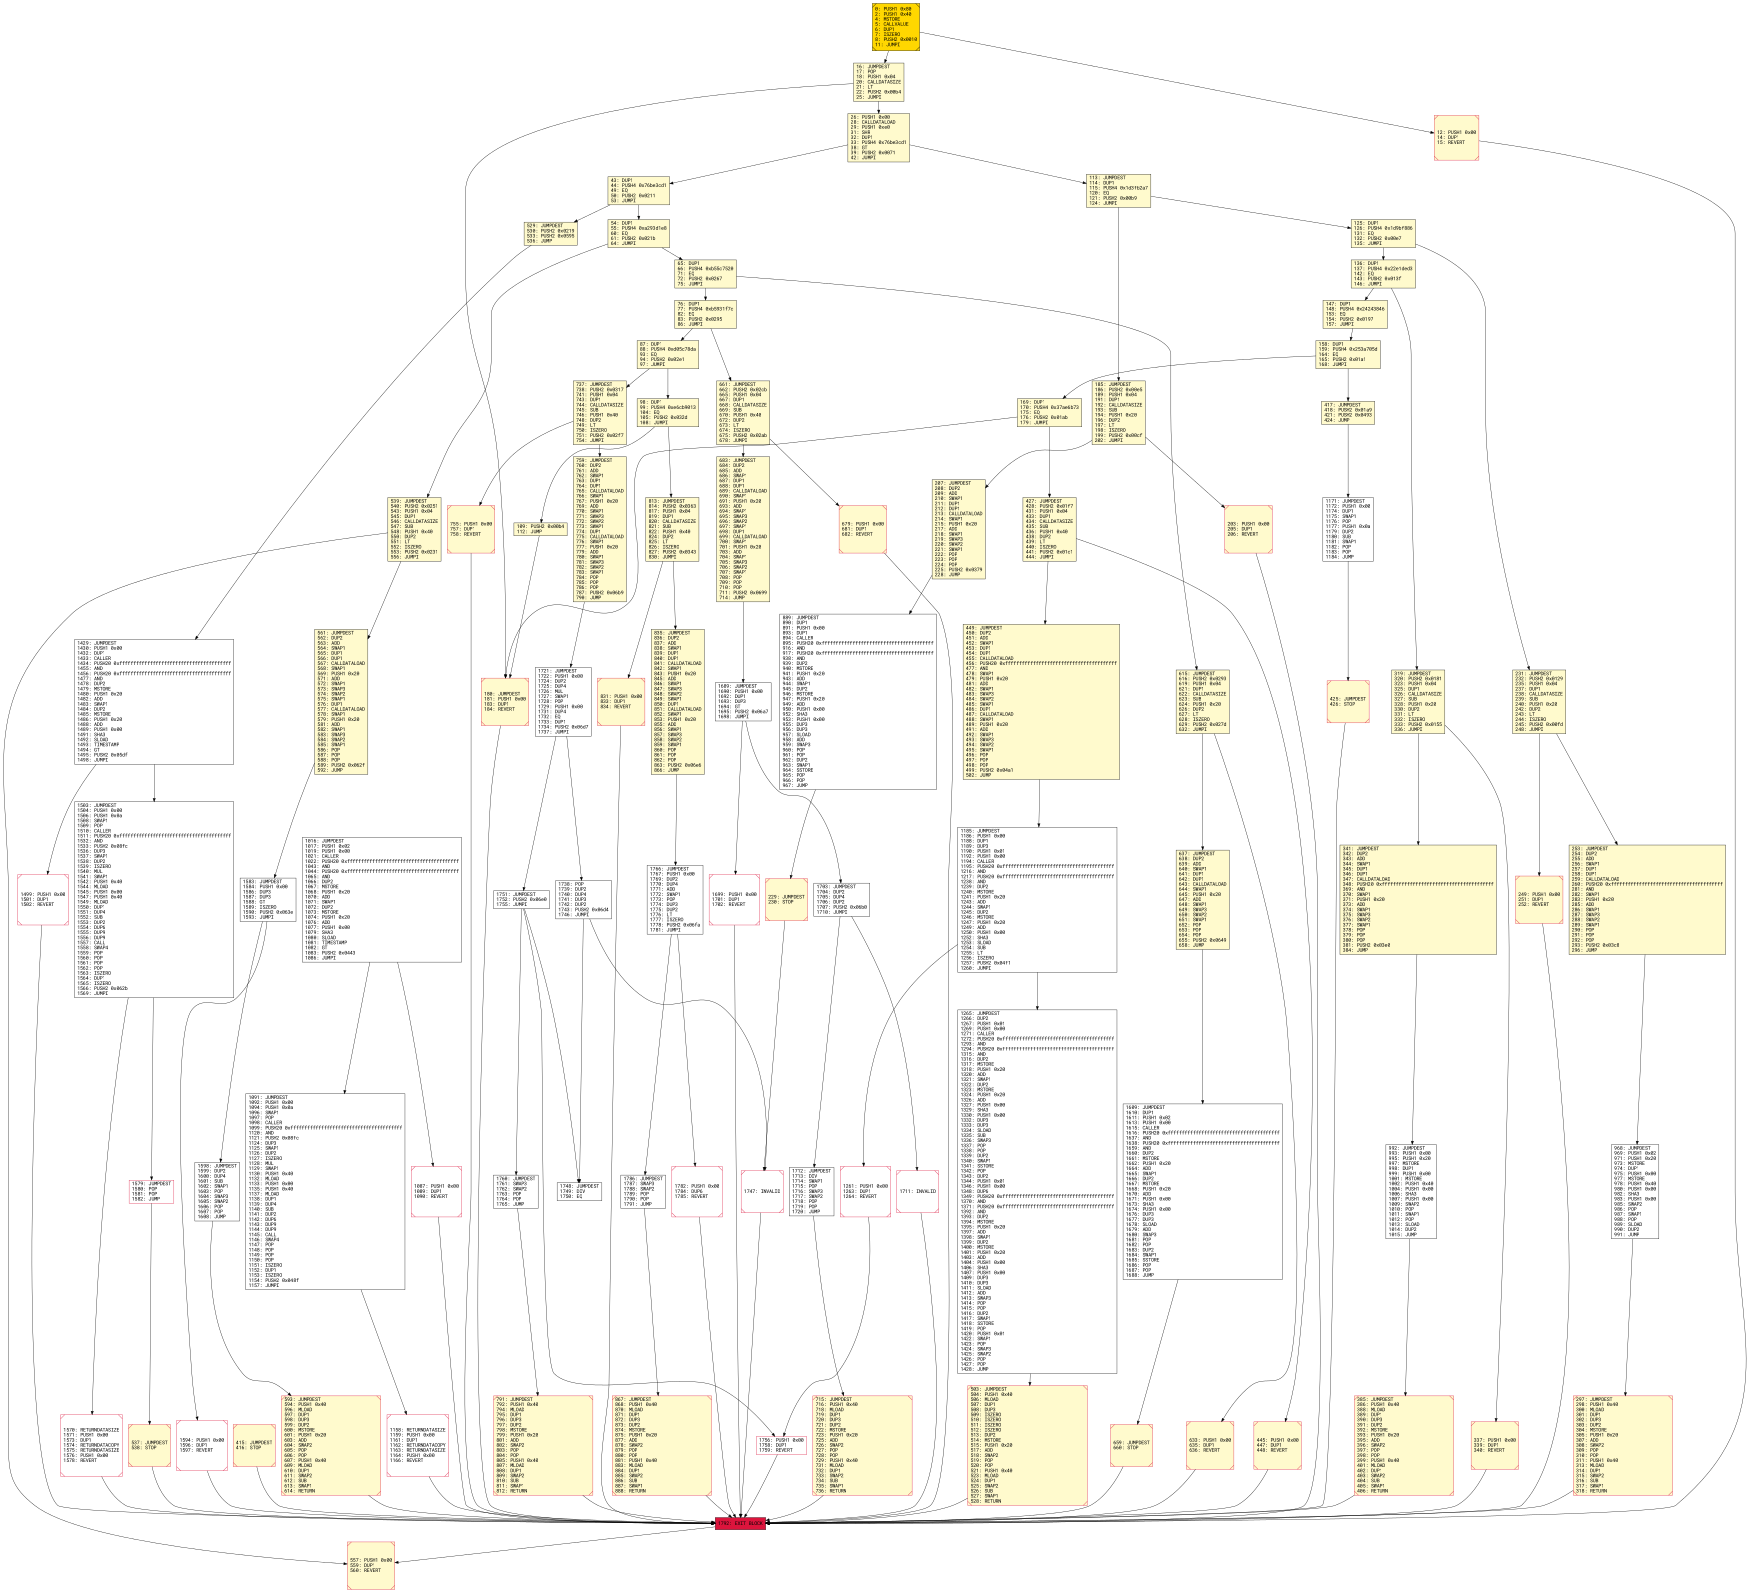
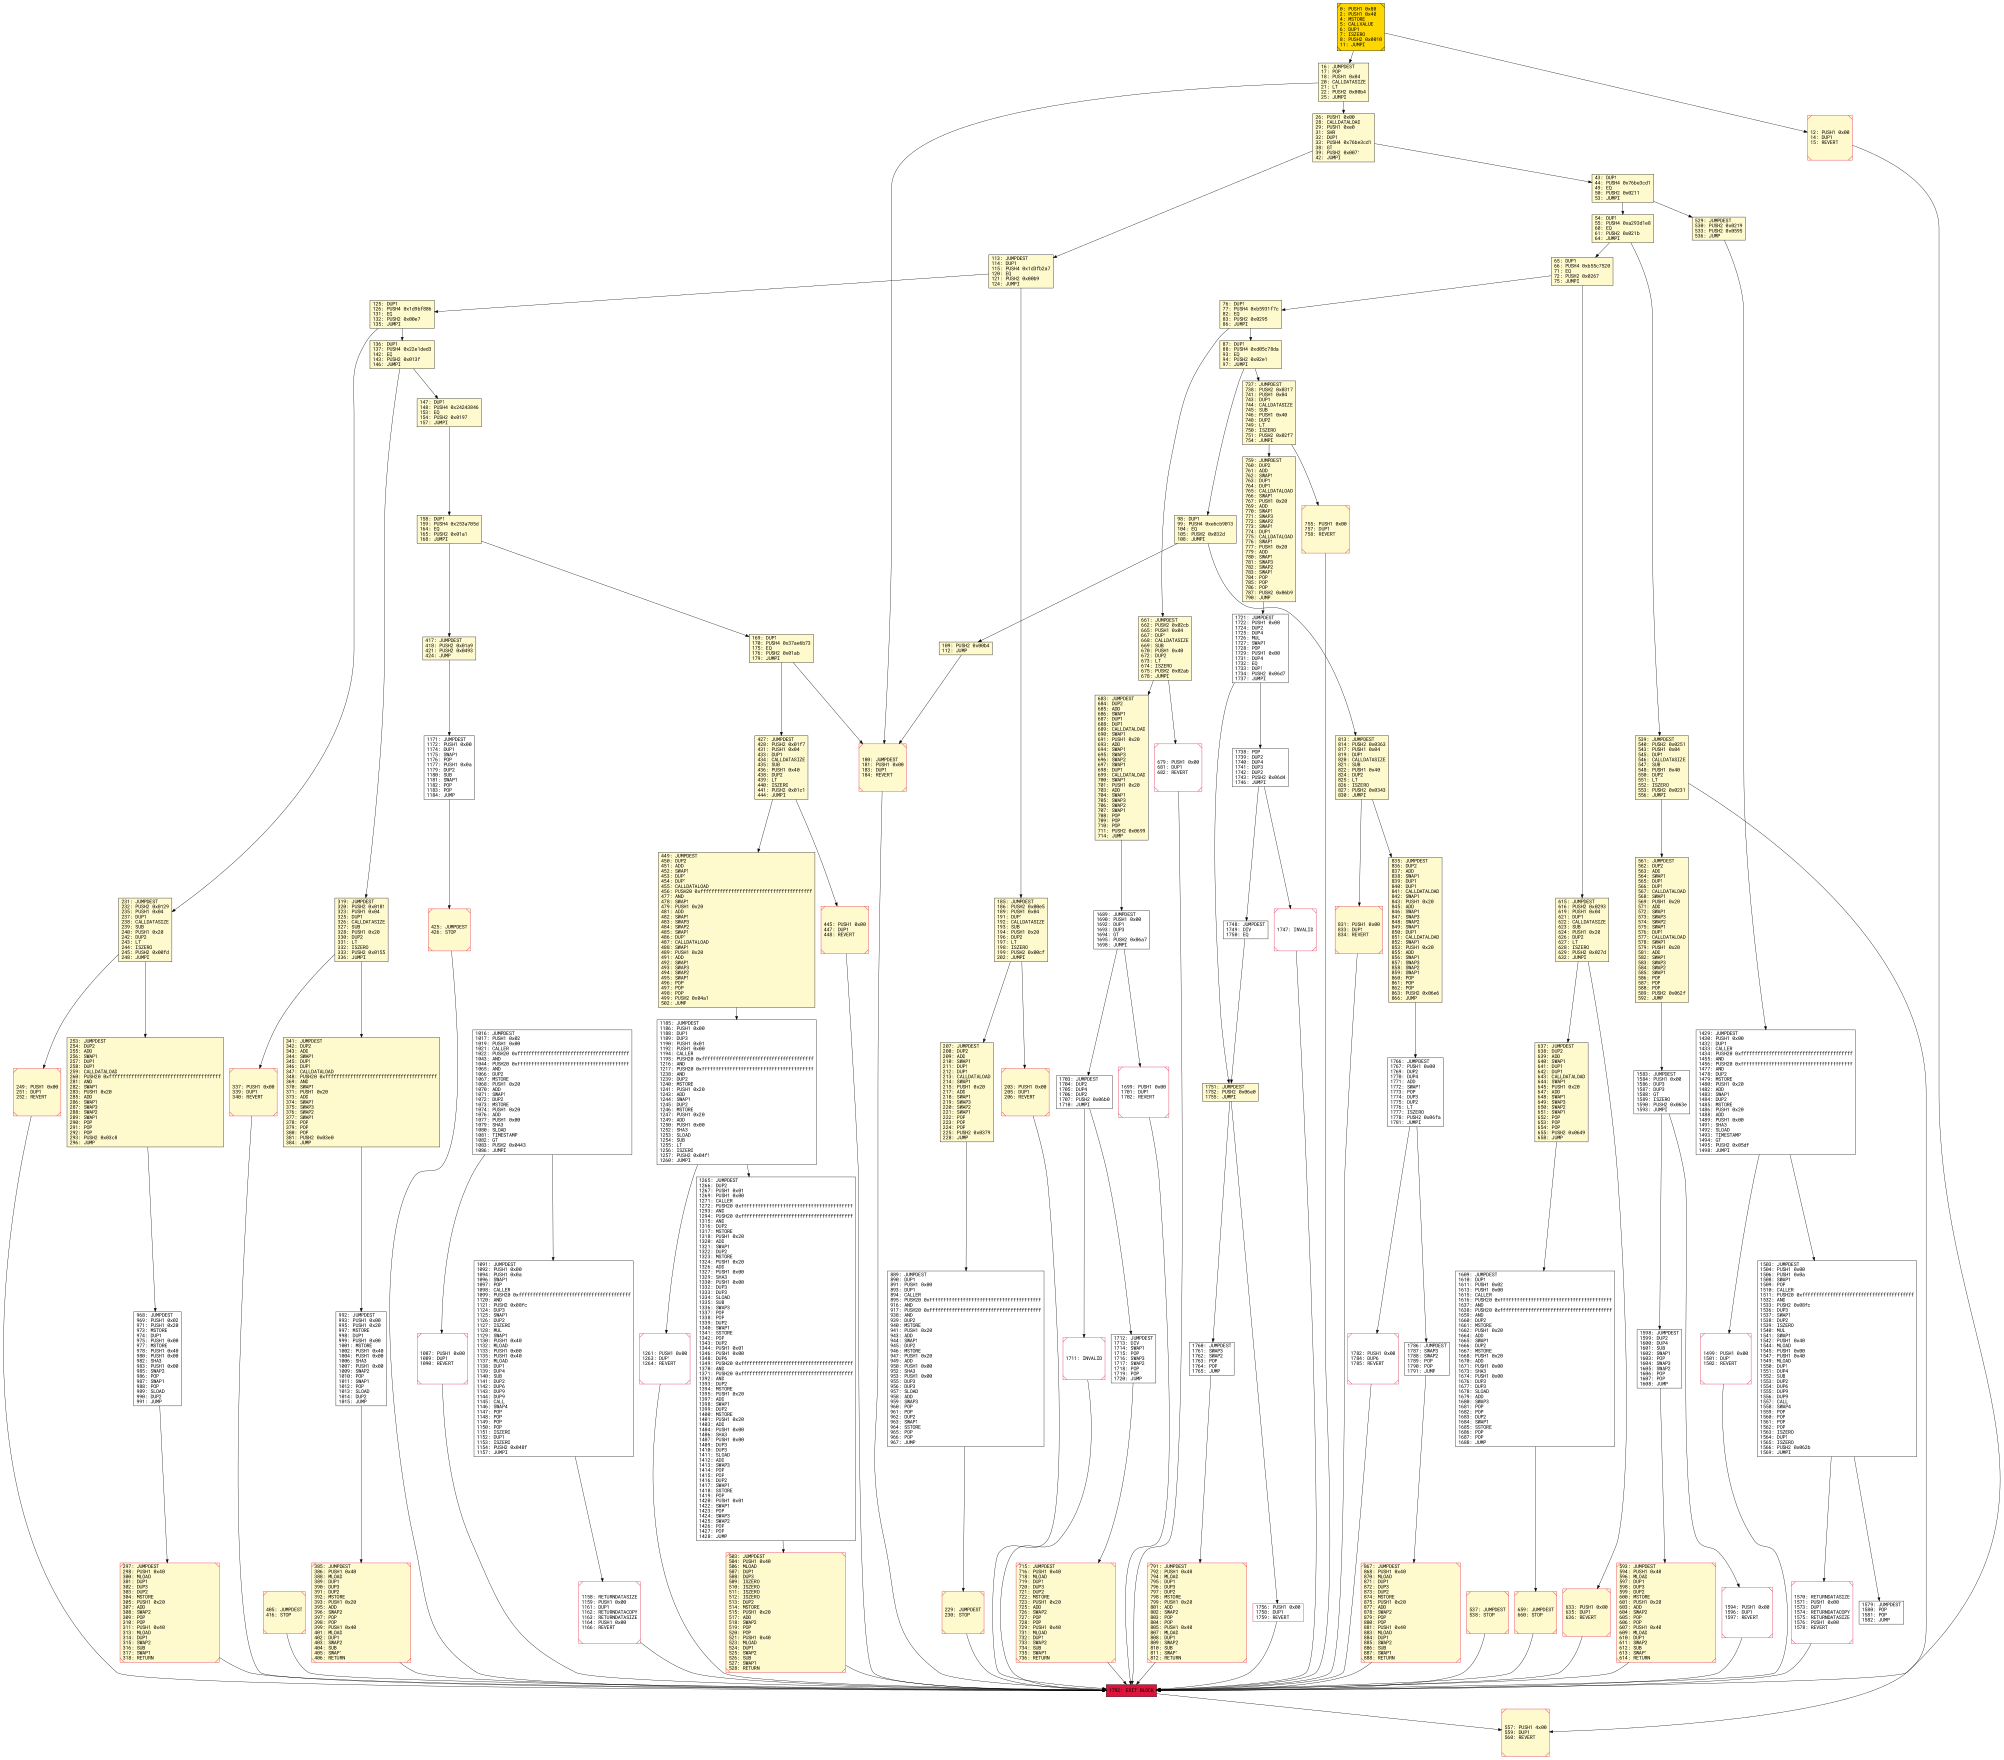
node "679: PUSH1 0x00 681: DUP1 682: REVERT": fillcolor lemonchiffon -> white
node "1751: JUMPDEST 1752: PUSH2 0x06e0 1755: JUMPI": fillcolor white -> lemonchiffon
edge "1751: JUMPDEST 1752: PUSH2 0x06e0 1755: JUMPI" -> "1748: JUMPDEST 1749: DIV 1750: EQ": reversed
edge "229: JUMPDEST 230: STOP" -> "1747: INVALID": now "229: JUMPDEST 230: STOP" -> "1792: EXIT BLOCK"
node "1579: JUMPDEST 1580: POP 1581: POP 1582: JUMP": color crimson -> black
edge "1579: JUMPDEST 1580: POP 1581: POP 1582: JUMP" -> "537: JUMPDEST 538: STOP": removed
edge "1261: PUSH1 0x00 1263: DUP1 1264: REVERT" -> "1756: PUSH1 0x00 1758: DUP1 1759: REVERT": now "1261: PUSH1 0x00 1263: DUP1 1264: REVERT" -> "1792: EXIT BLOCK"
node "415: JUMPDEST 416: STOP": label "415: JUMPDEST 416: STOP" -> "405: JUMPDEST 416: STOP"
node "557: PUSH1 0x00 559: DUP1 560: REVERT": label "557: PUSH1 0x00 559: DUP1 560: REVERT" -> "557: PUSH1 4x00 559: DUP1 560: REVERT"
